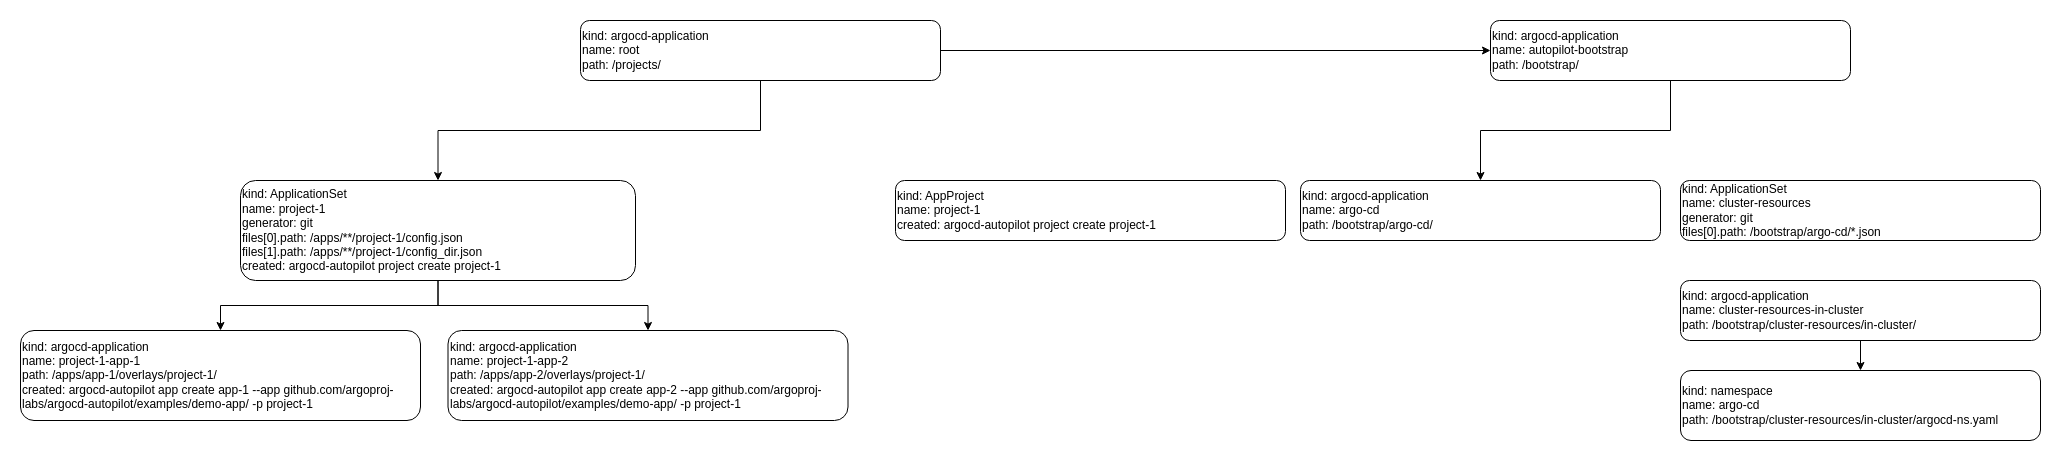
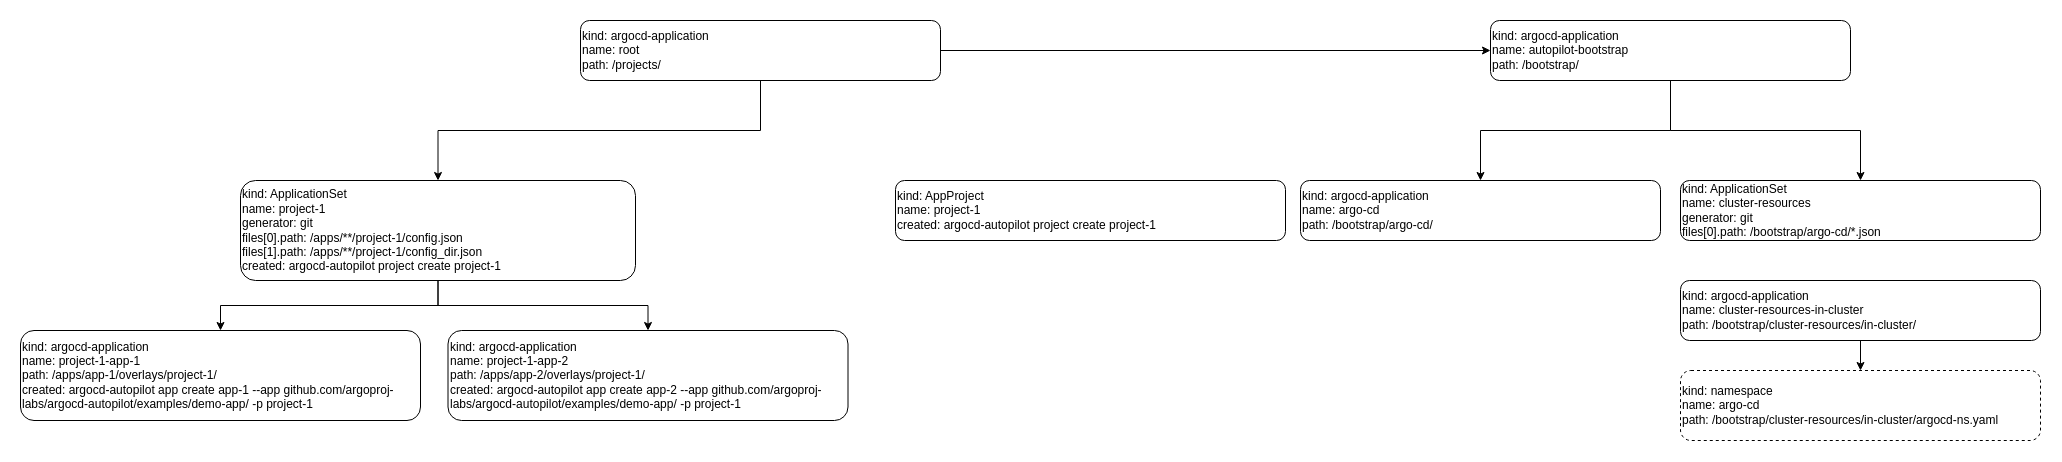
edge "kind: argocd-application name: autopilot-bootstrap path: /bootstrap/" -> "kind: ApplicationSet name: cluster-resources generator: git files[0].path: /bootstrap/argo-cd/*.json": added
node "kind: namespace name: argo-cd path: /bootstrap/cluster-resources/in-cluster/argocd-ns.yaml": style solid -> dashed
